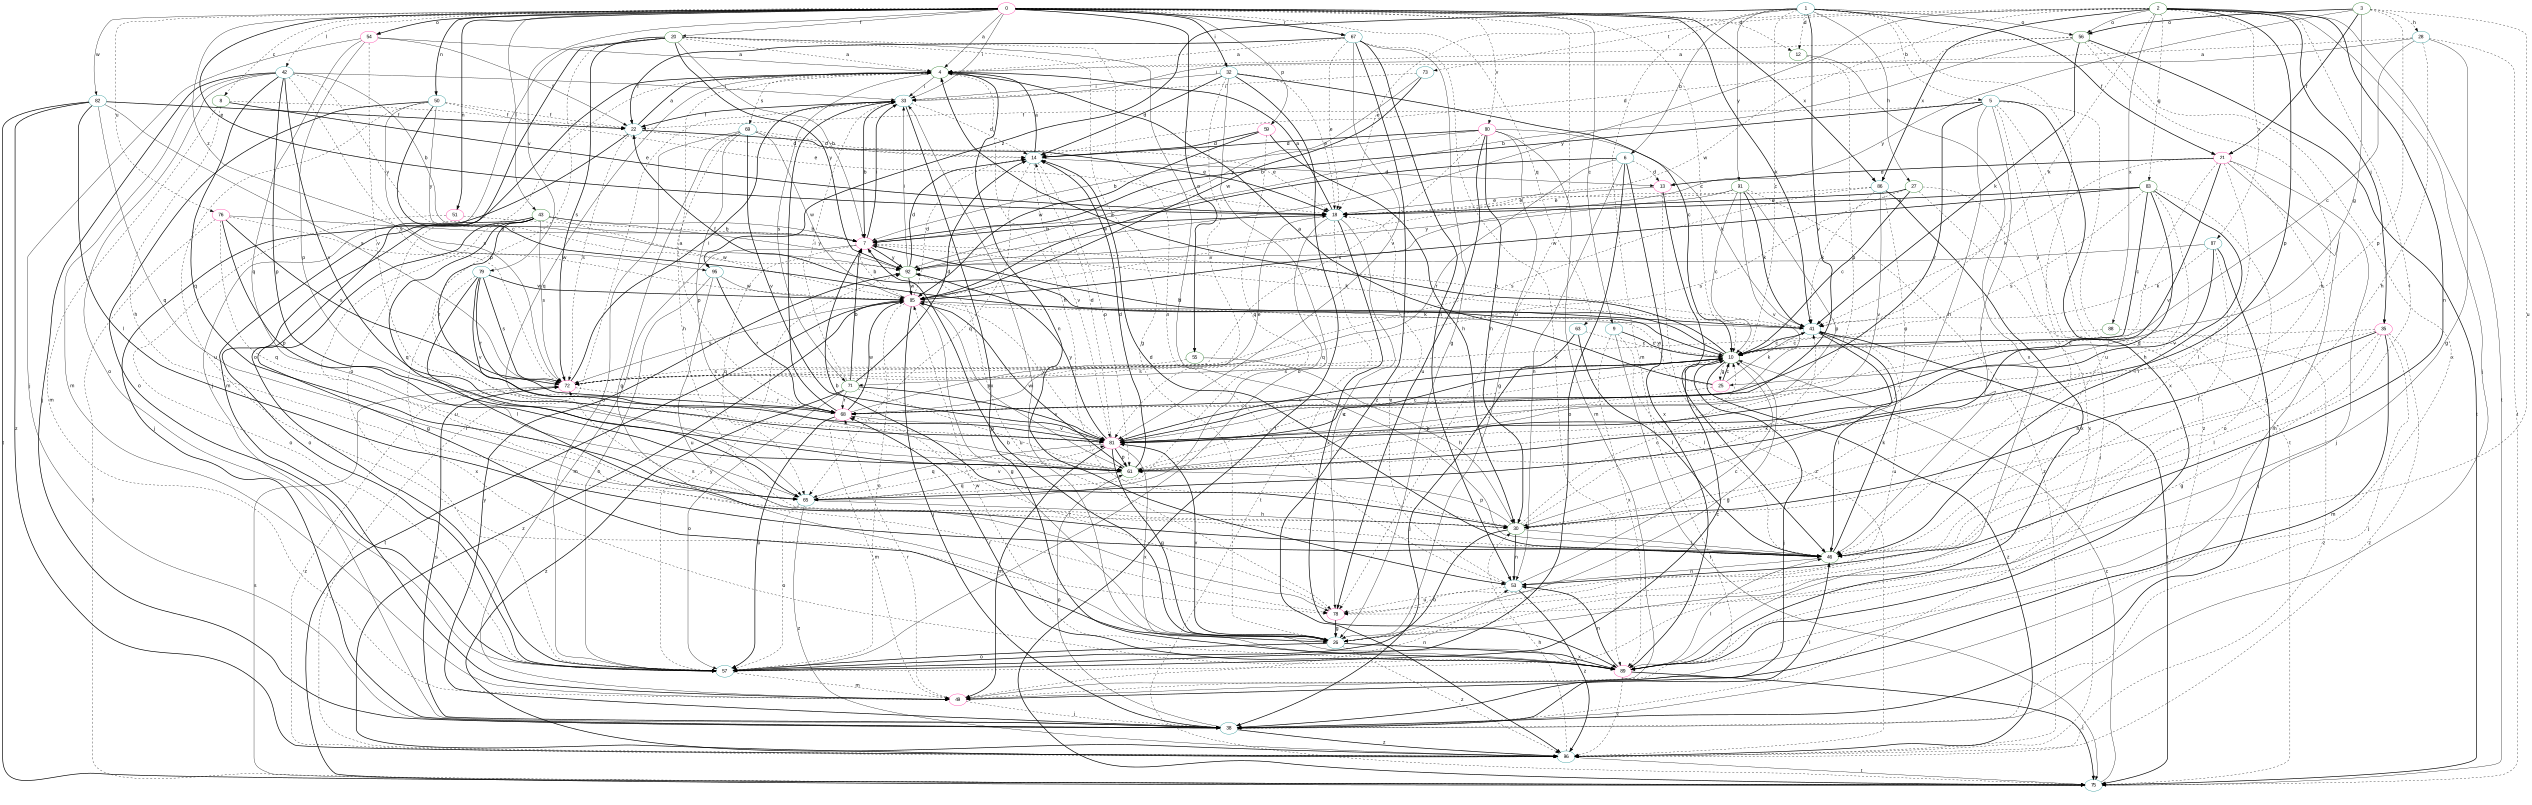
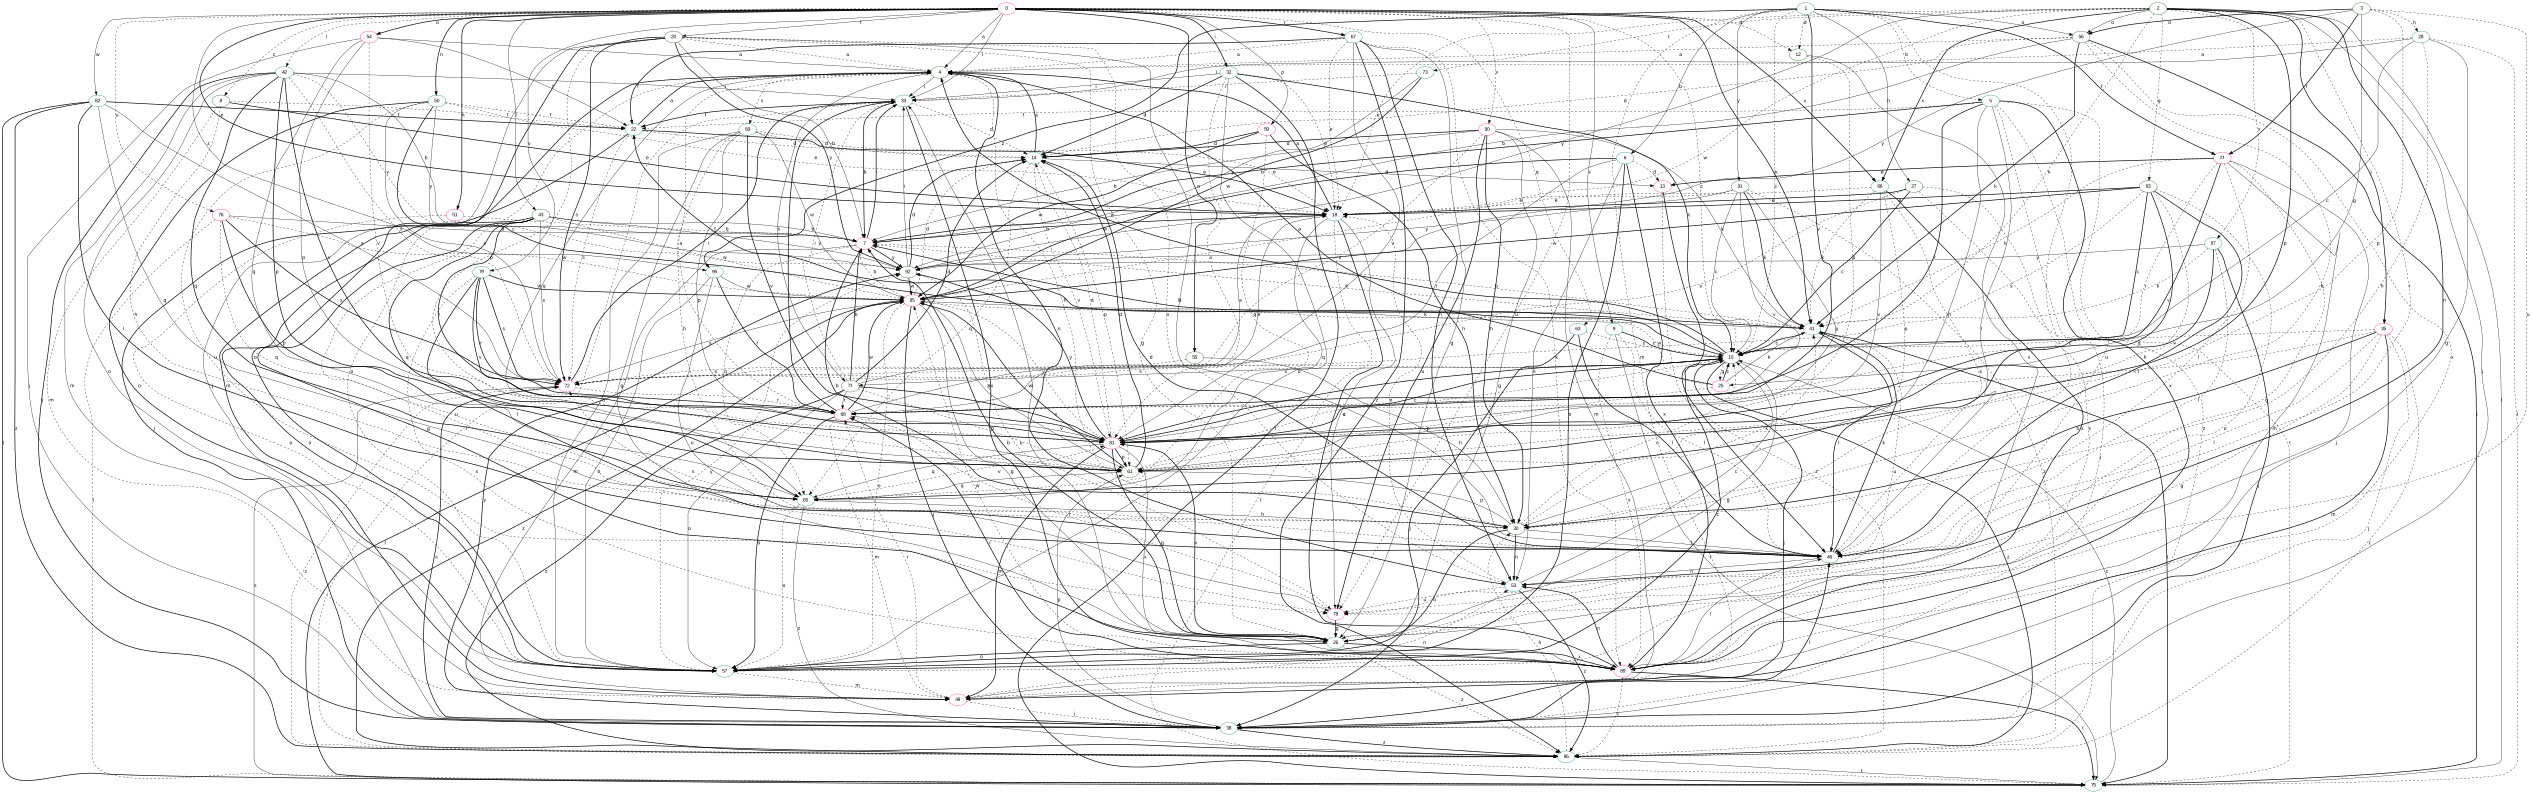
edge "13" -> "18": now "71" -> "18"
node "88": removed
edge "86" -> "72": now "86" -> "46"
